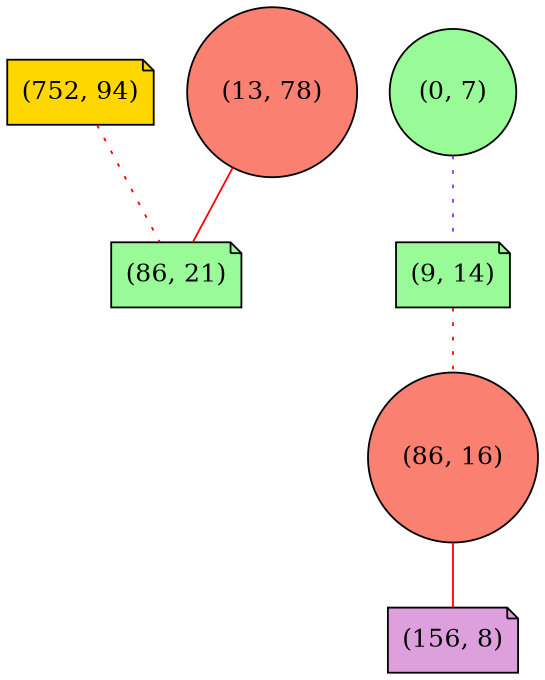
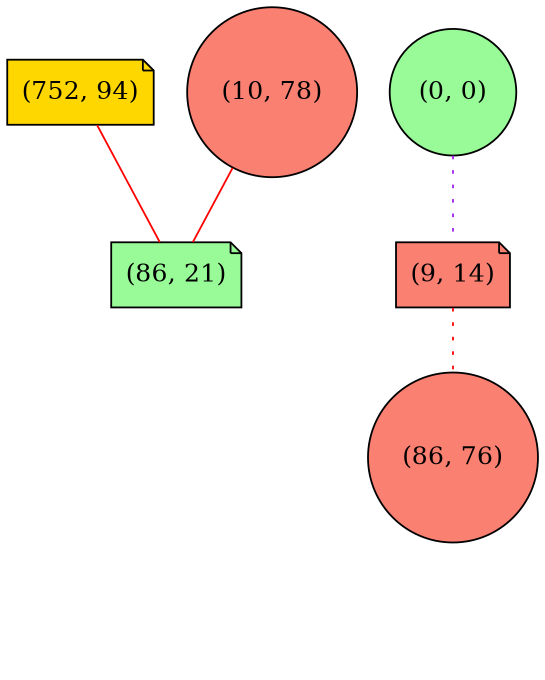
node "(13, 78)": label "(13, 78)" -> "(10, 78)"
node "(0, 7)": label "(0, 7)" -> "(0, 0)"
edge "(752, 94)" -- "(86, 21)": style dotted -> solid
node "(9, 14)": fillcolor palegreen -> salmon
node "(86, 16)": label "(86, 16)" -> "(86, 76)"
node "(156, 8)": removed
